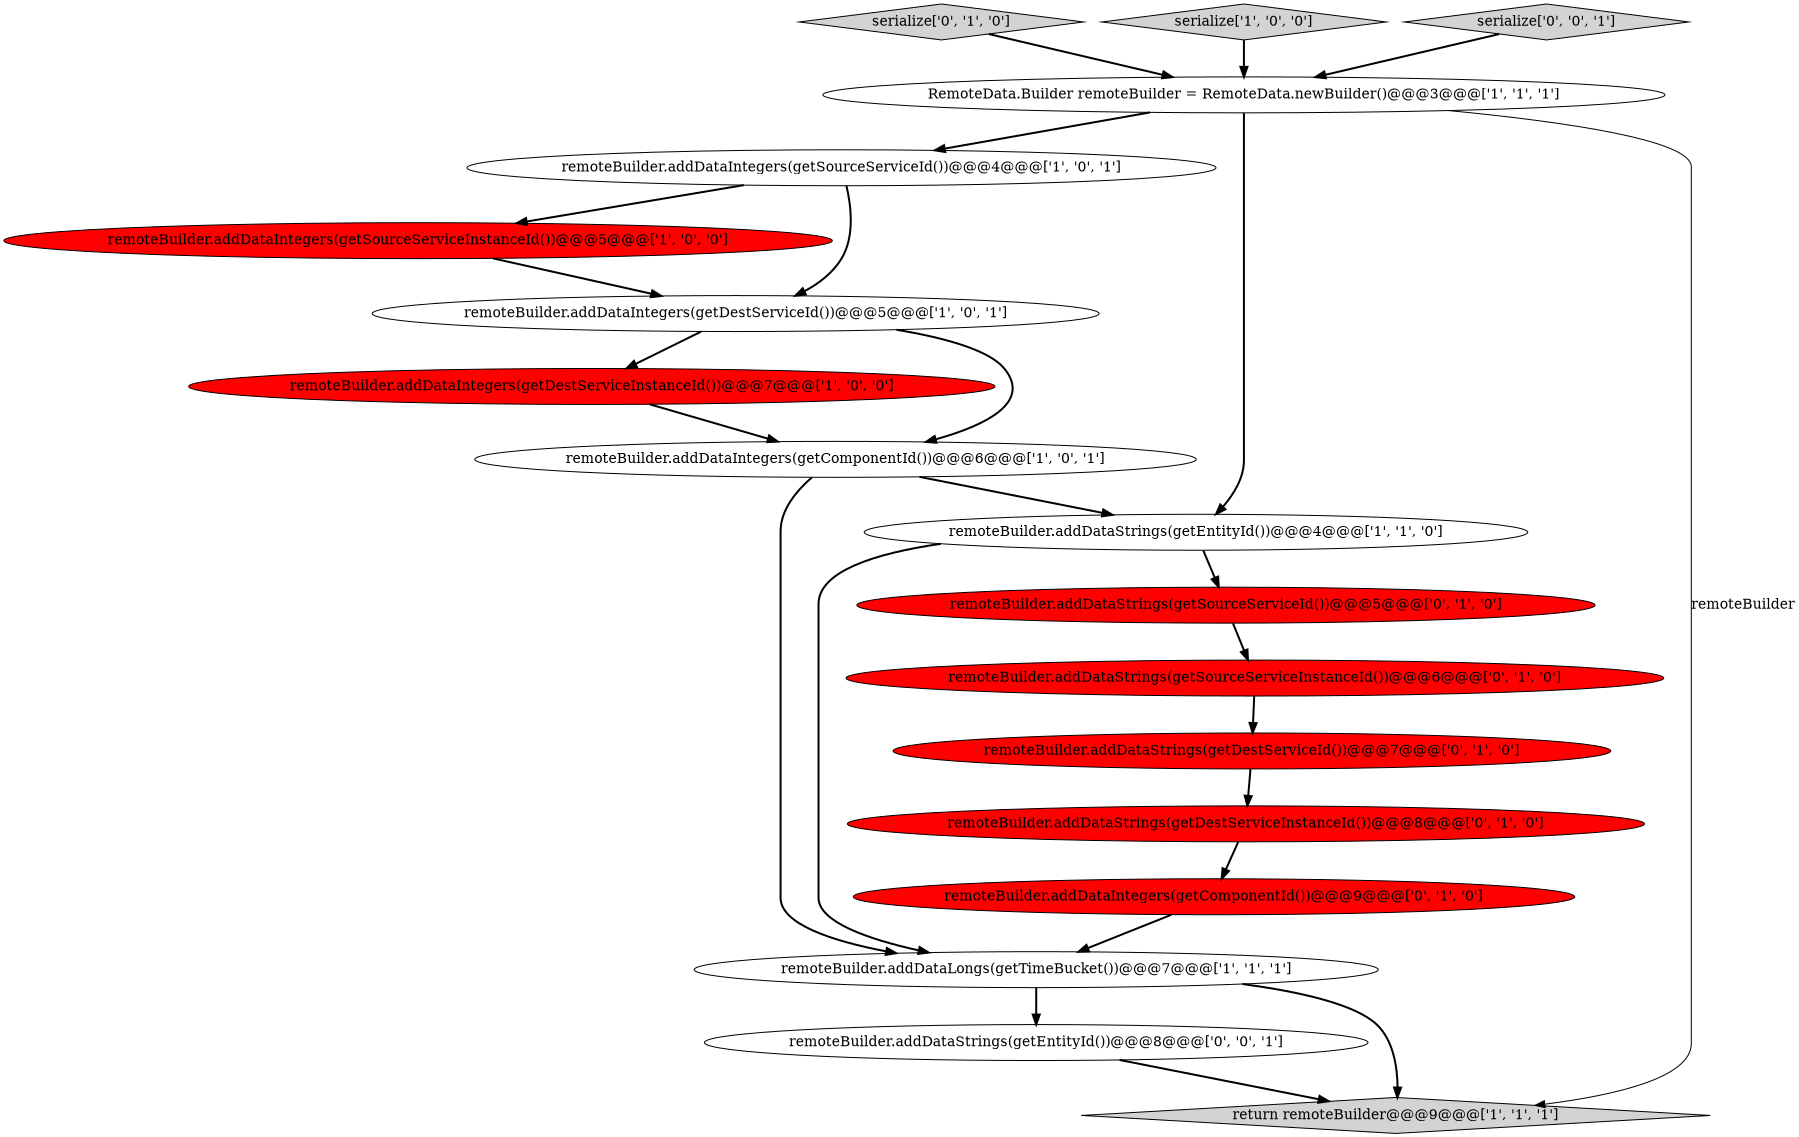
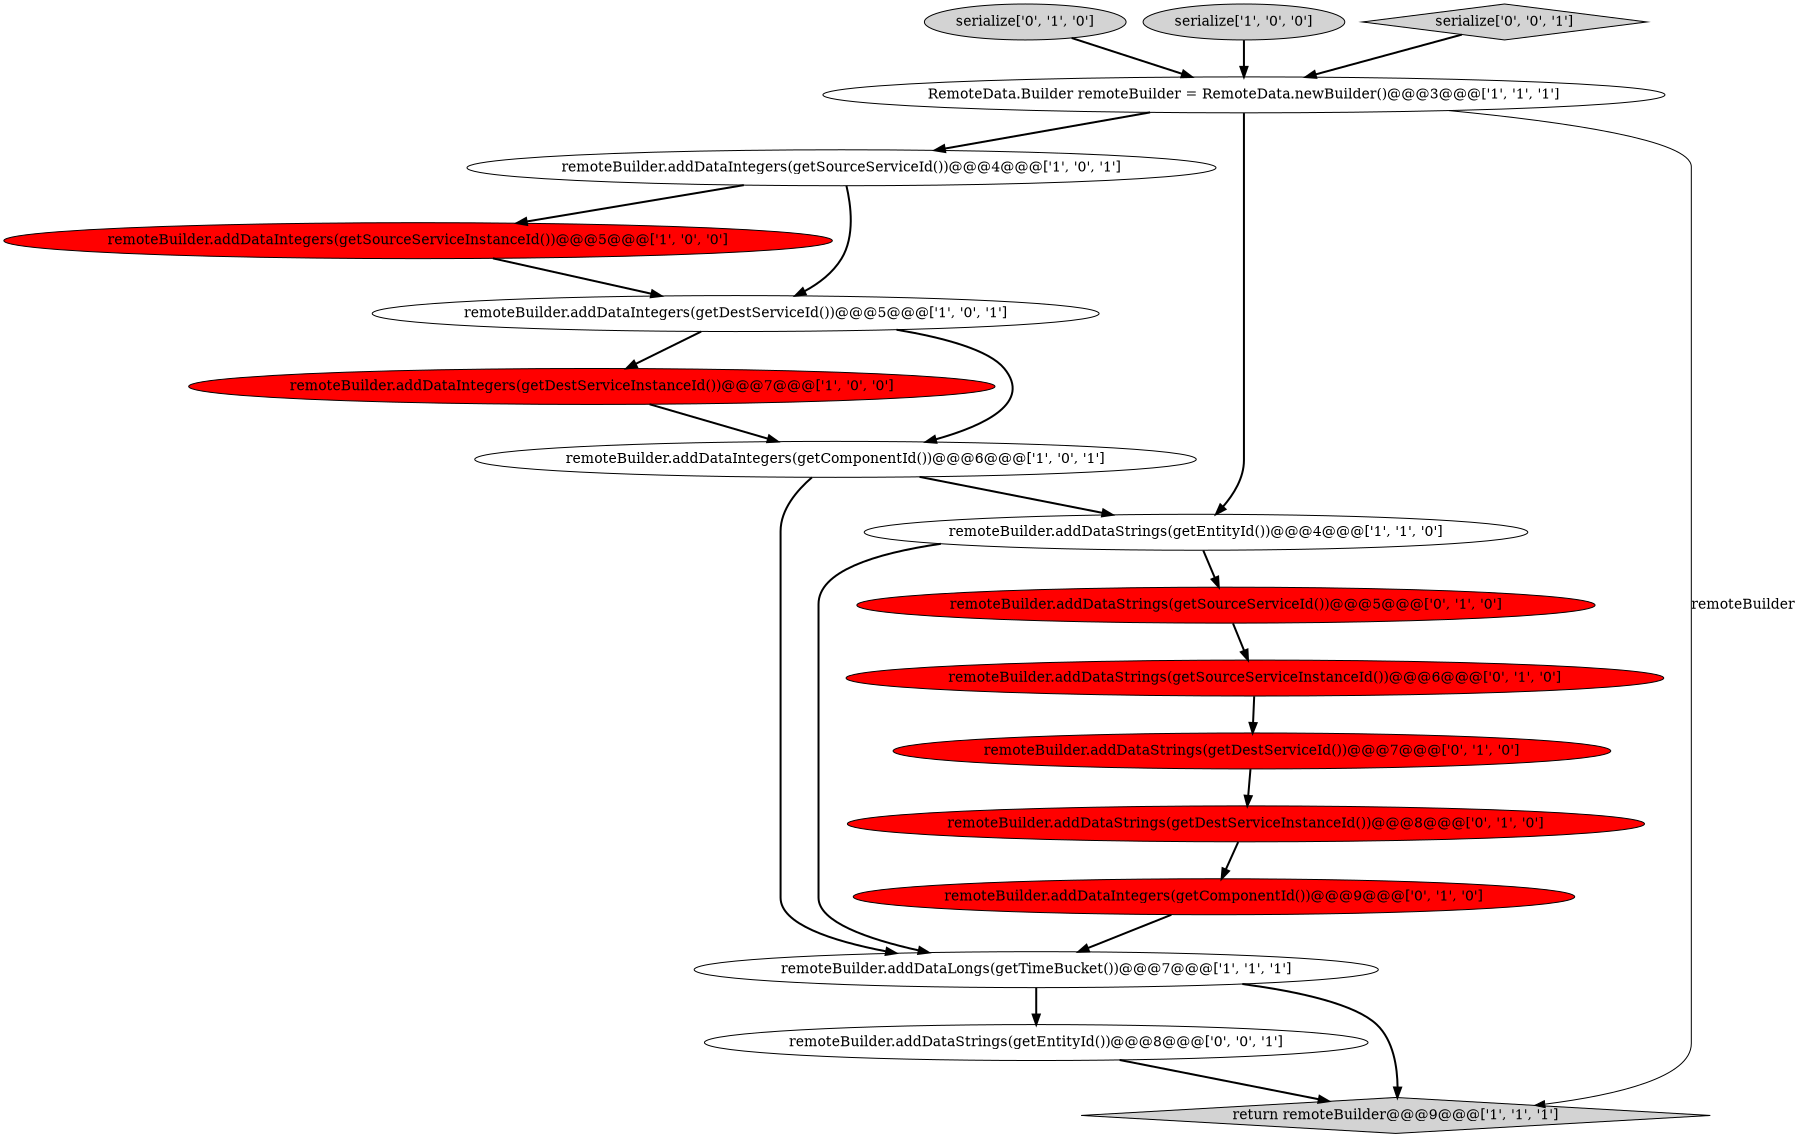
node "serialize['0', '1', '0']": shape diamond -> ellipse
node "serialize['1', '0', '0']": shape diamond -> ellipse
